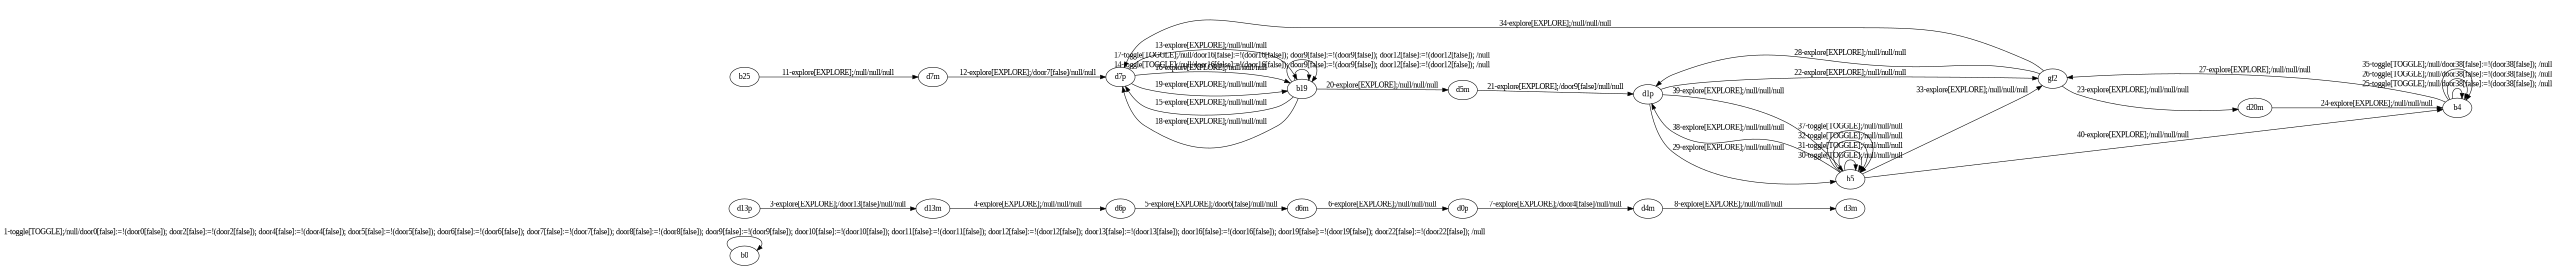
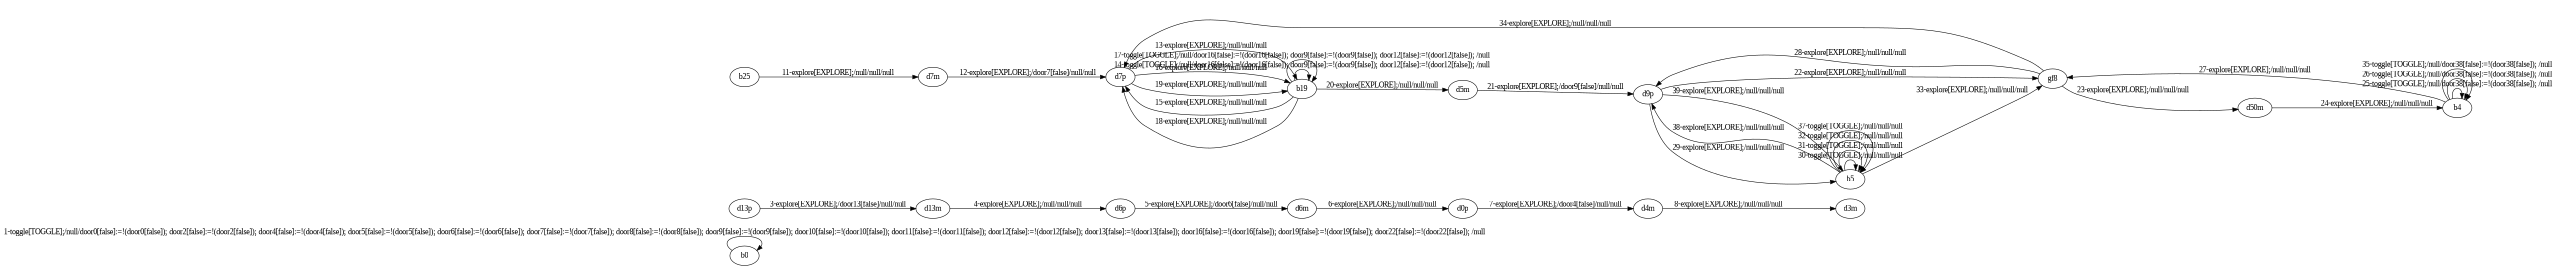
node "gf2": label "gf2" -> "gf8"
node "d1p": label "d1p" -> "d9p"
node "d20m": label "d20m" -> "d50m"
edge "b5" -> "b4": removed, label "40-explore[EXPLORE];/null/null/null"
